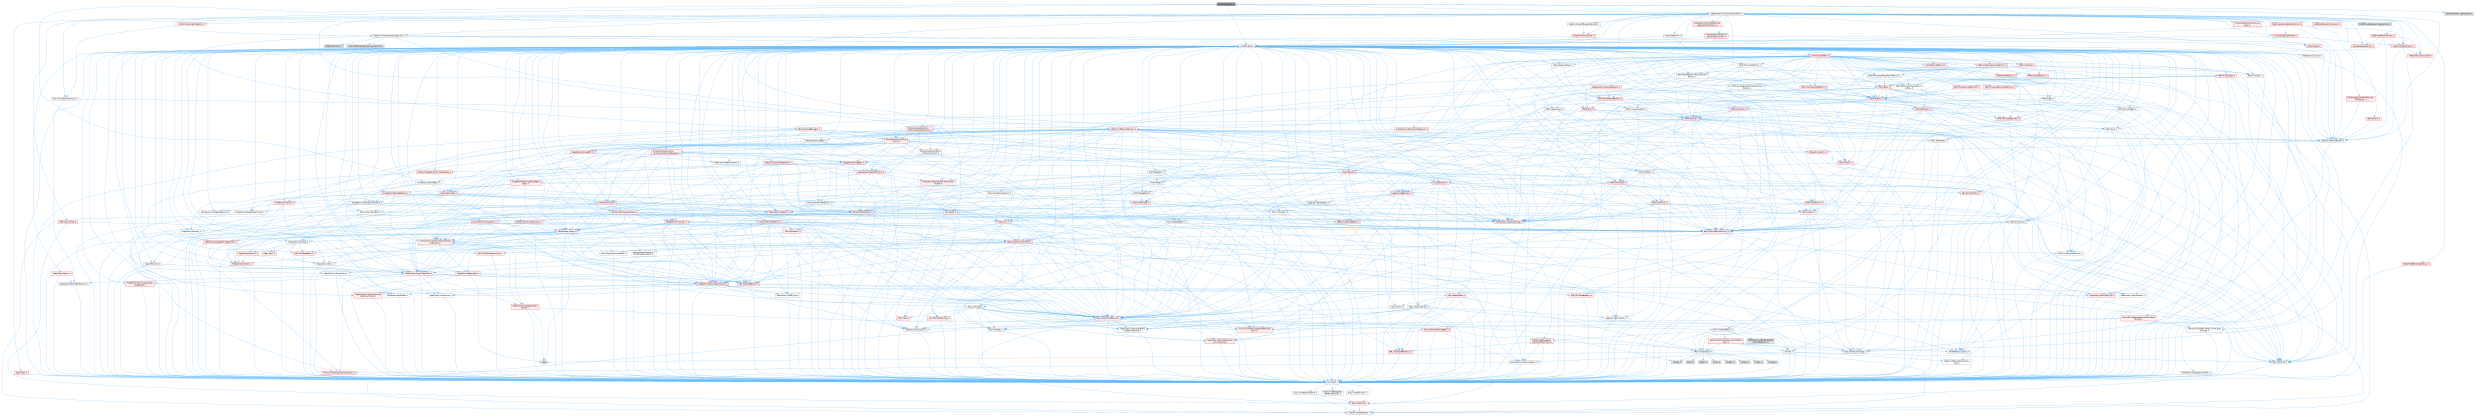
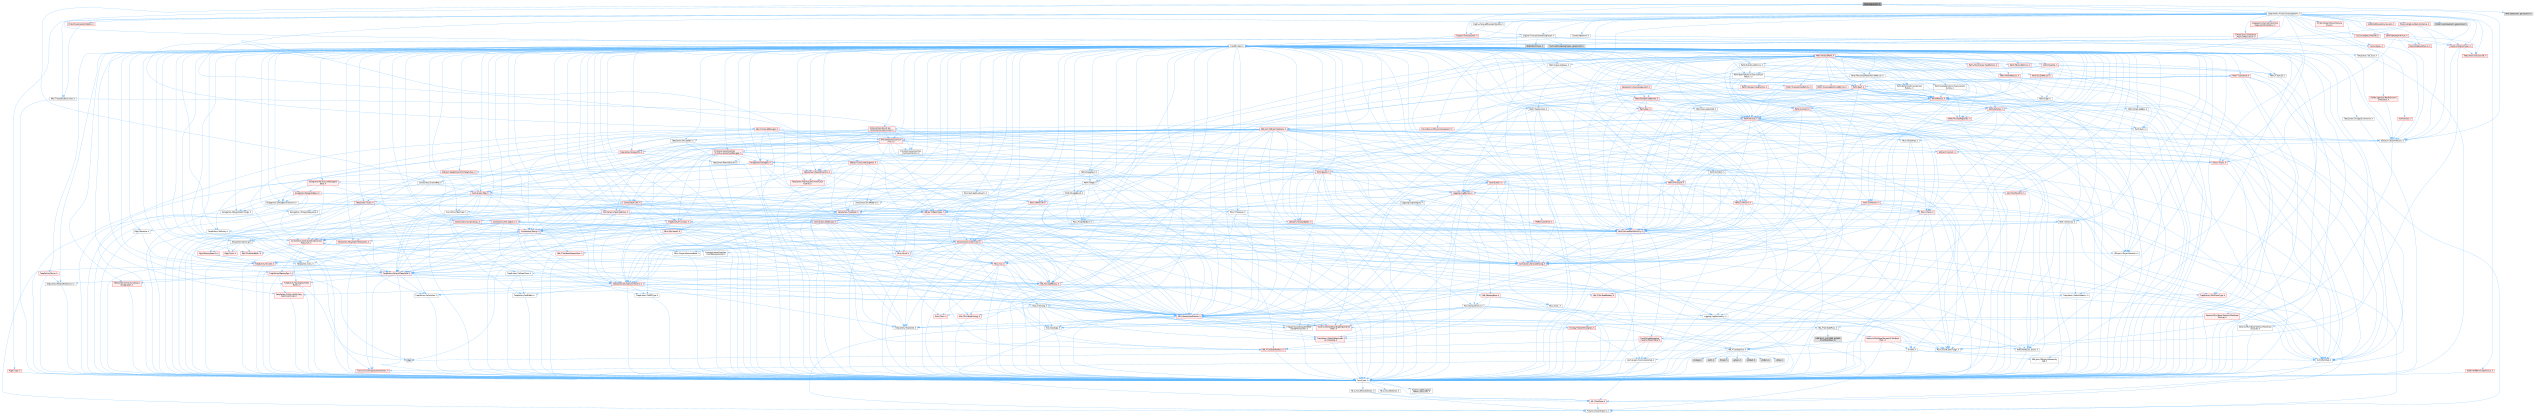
edge "Misc/Guid.h" -> "Serialization/Archive.h": reversed
node "string.h": removed
